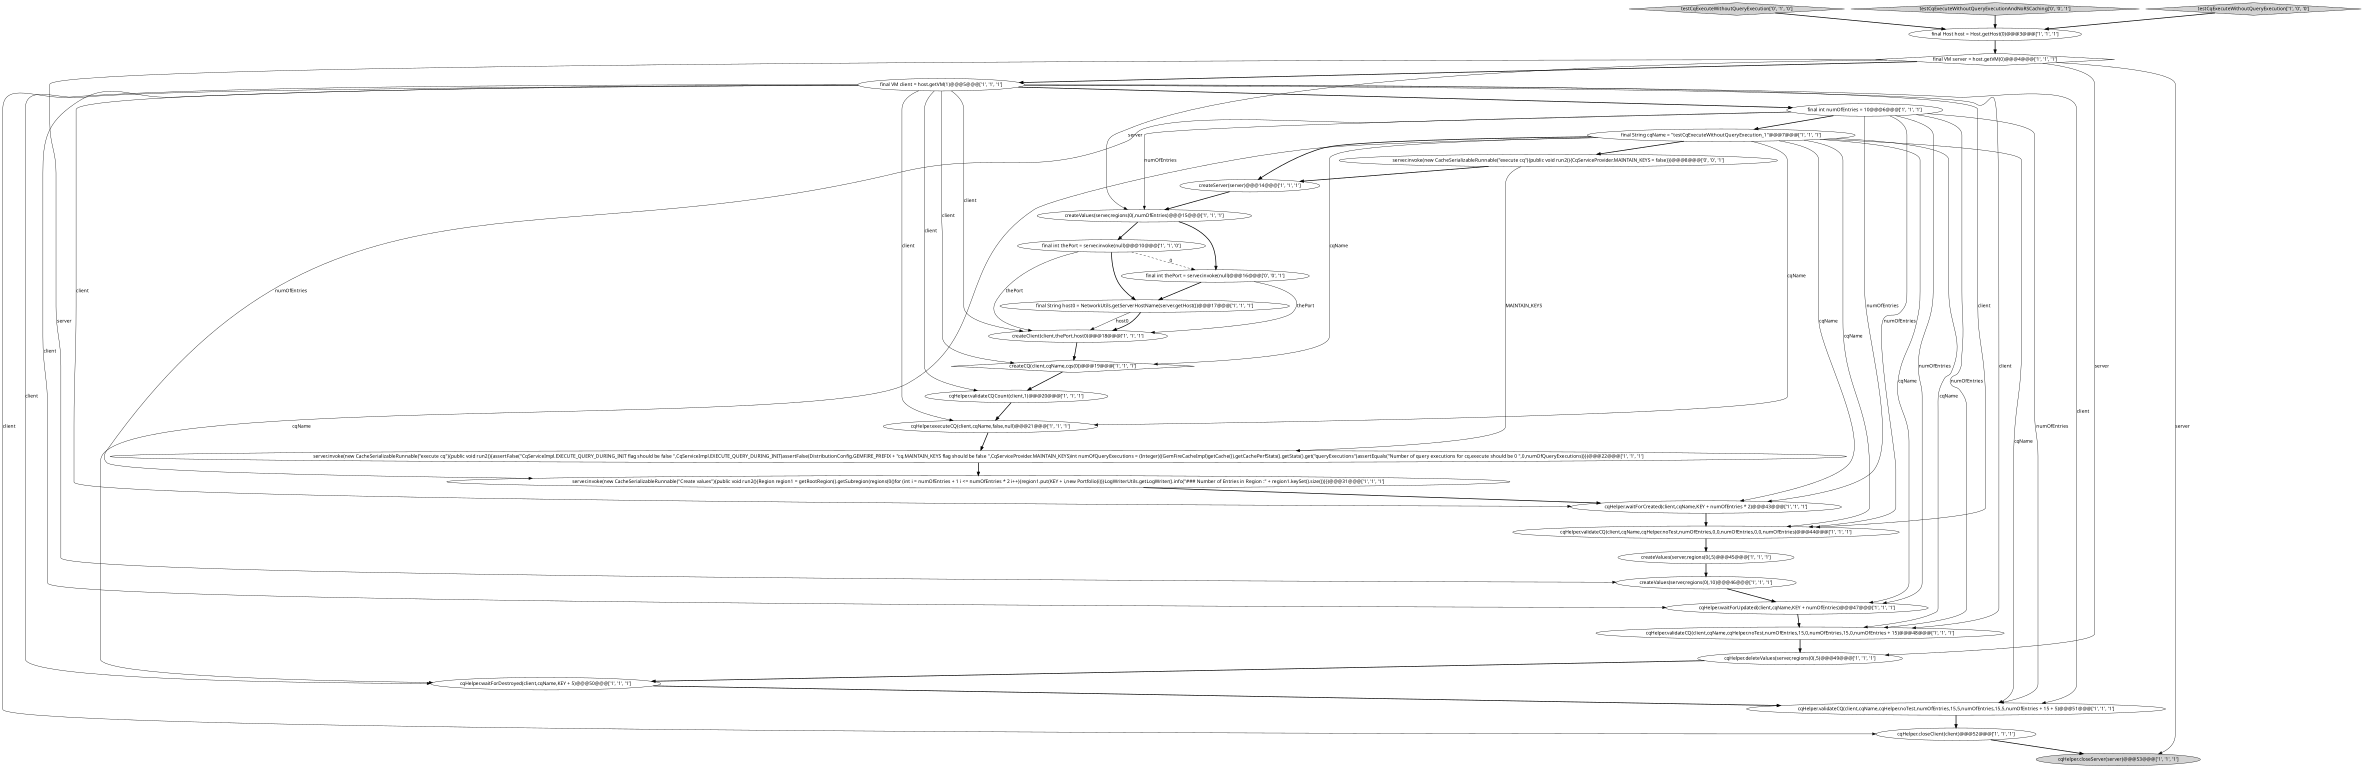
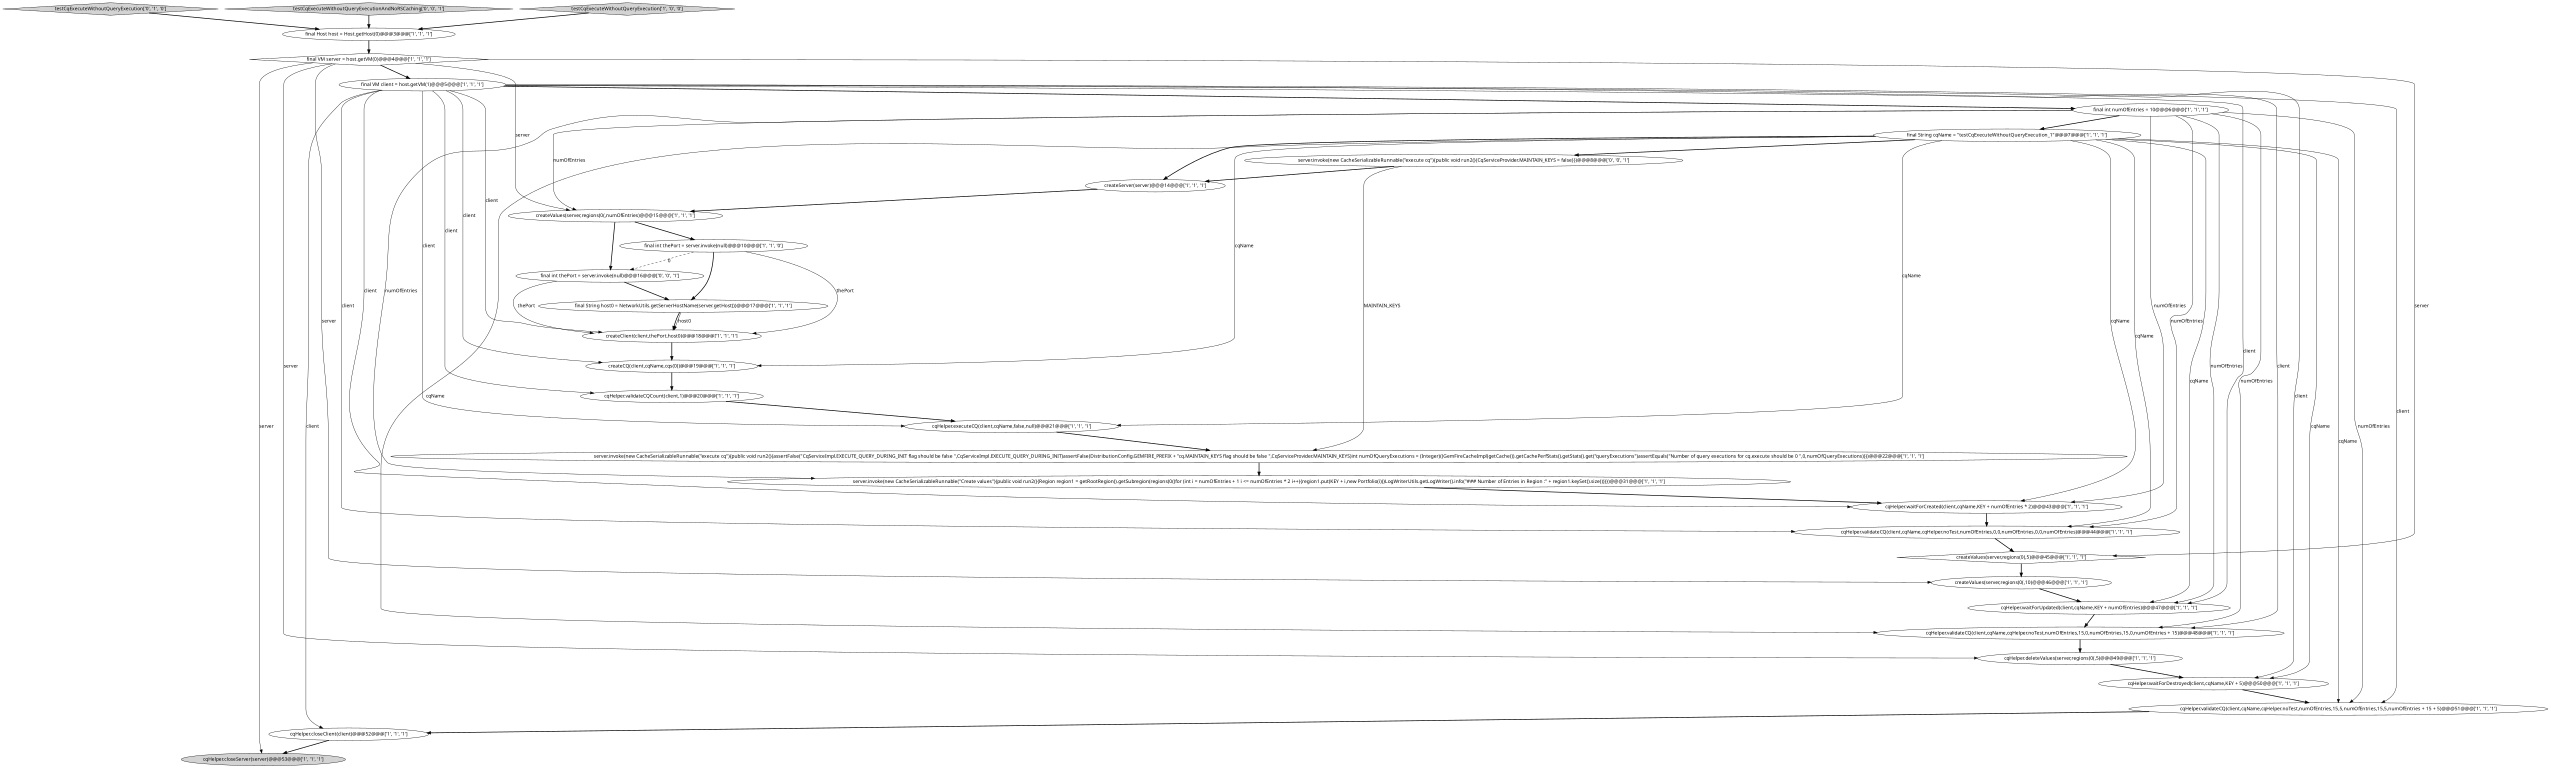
edge "final VM server = host.getVM(0)@@@4@@@['1', '1', '1']" -> "createValues(server,regions(0(,5)@@@45@@@['1', '1', '1']": added, label "server"
node "createCQ(client,cqName,cqs(0()@@@19@@@['1', '1', '1']": shape diamond -> ellipse
node "createValues(server,regions(0(,5)@@@45@@@['1', '1', '1']": shape ellipse -> diamond
